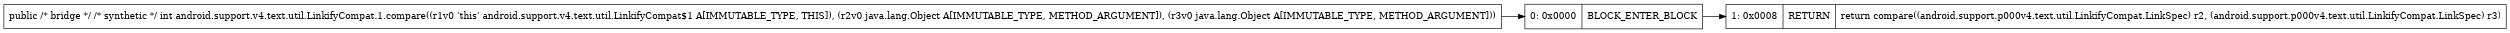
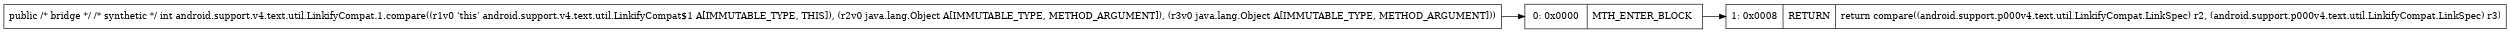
node "0: 0x0000": text "BLOCK_ENTER_BLOCK" -> "MTH_ENTER_BLOCK"
